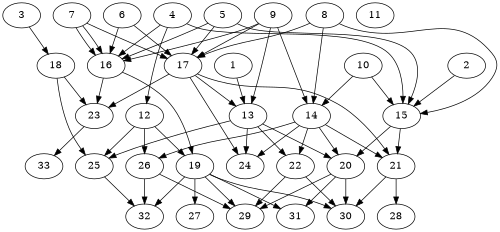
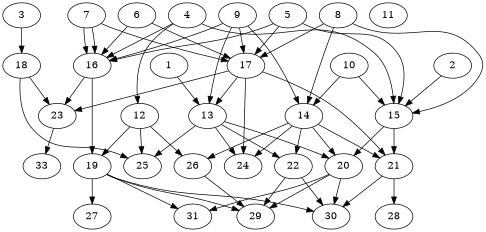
node "32": removed
